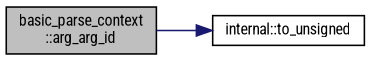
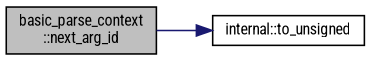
node "basic_parse_context ::arg_arg_id": label "basic_parse_context ::arg_arg_id" -> "basic_parse_context ::next_arg_id"
